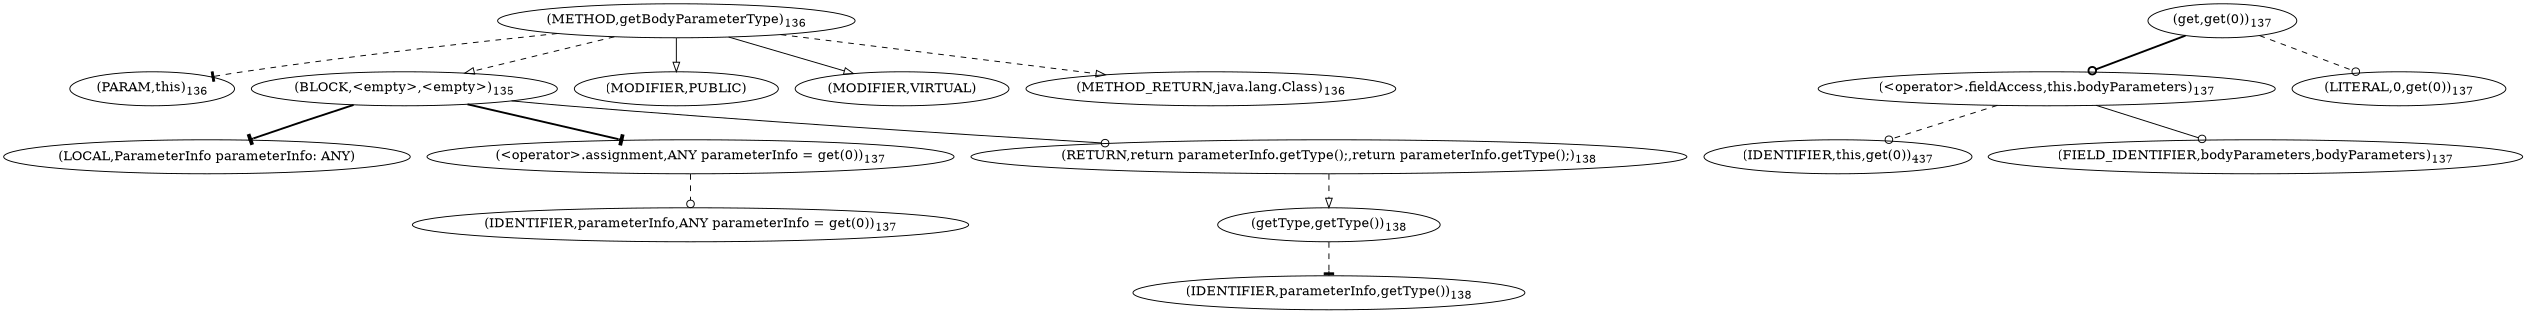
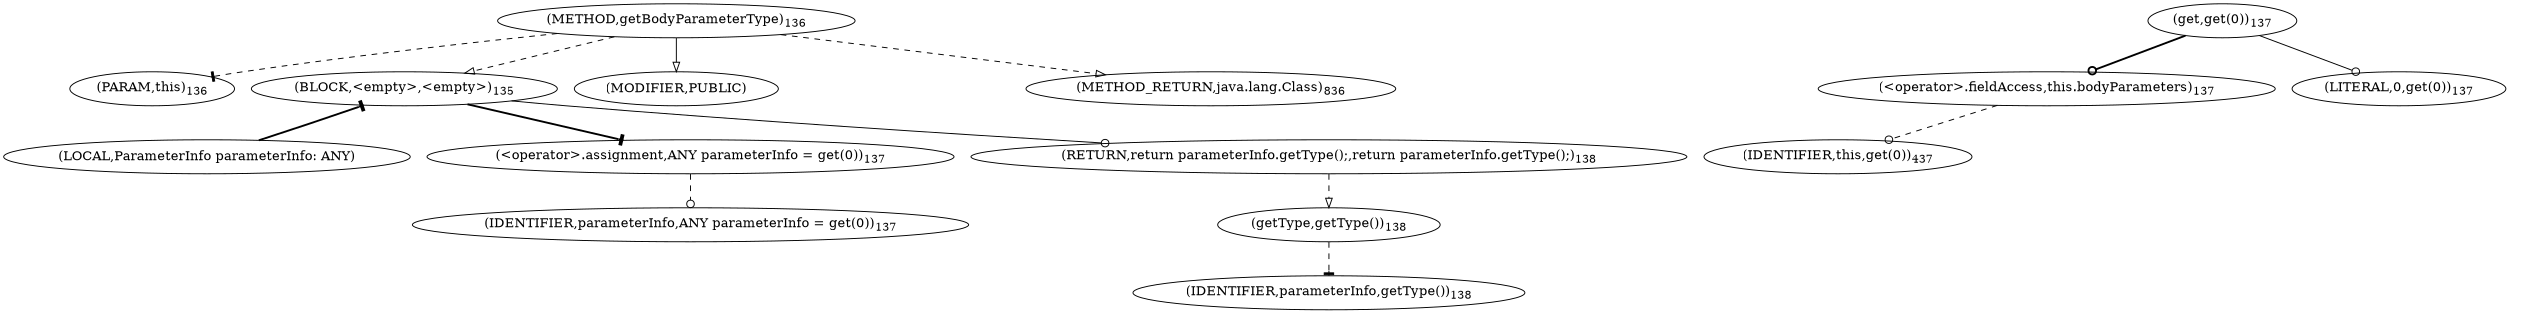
edge "(get,get(0))" -> "(LITERAL,0,get(0))": style dashed -> solid
node "(METHOD_RETURN,java.lang.Class)": text "136" -> "836"
node "(MODIFIER,VIRTUAL)": removed
edge "(BLOCK,<empty>,<empty>)" -> "(LOCAL,ParameterInfo parameterInfo: ANY)": reversed
node "(FIELD_IDENTIFIER,bodyParameters,bodyParameters)": removed
